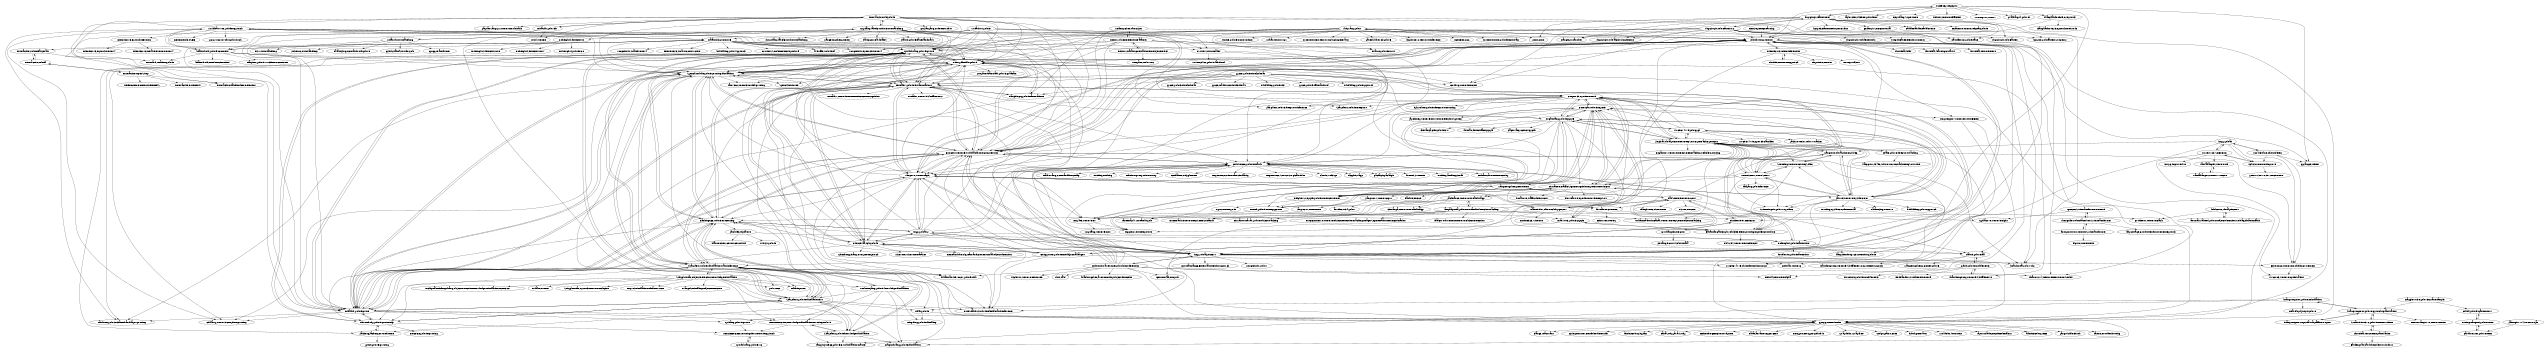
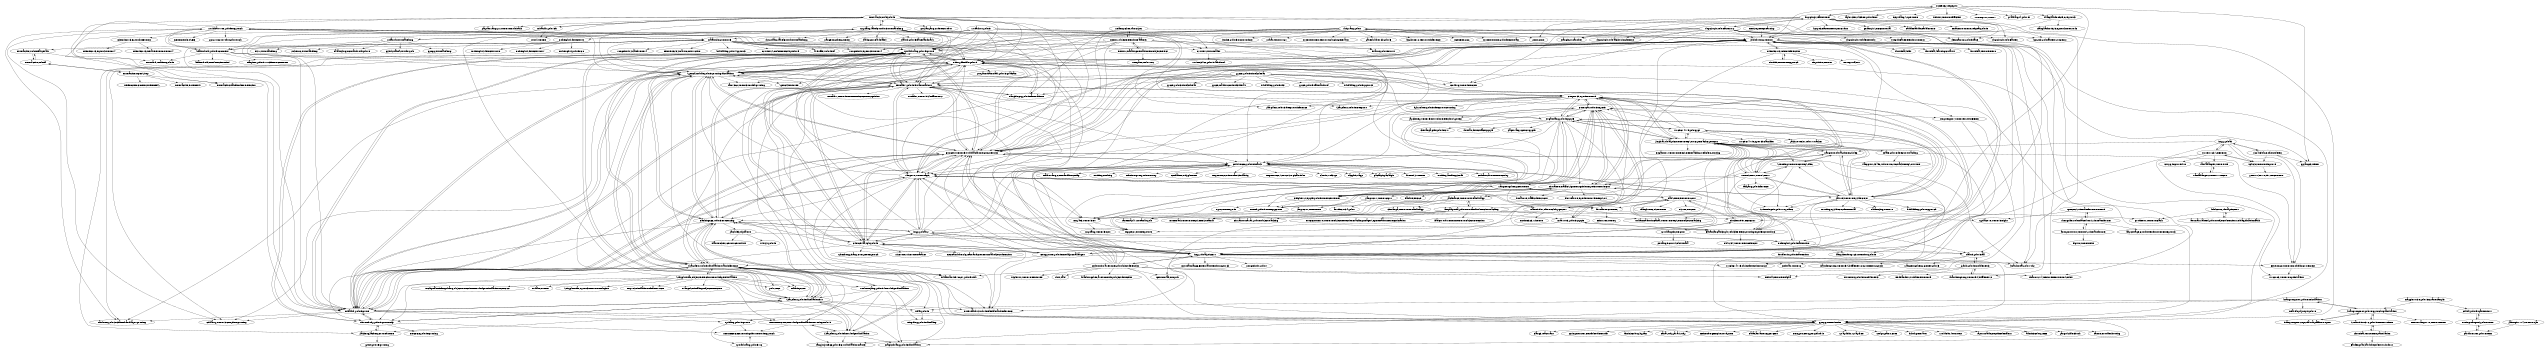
node "classifier-cn/yolov5-face": label "classifier-cn/yolov5-face" -> "deepcam-cn/yolov5-face"
node "ppogg/Transformer": label "ppogg/Transformer" -> "ppogg/AutoLabelImg"
edge "cv516Buaa/tph-yolov5" -> "Gumpest/YOLOv5-Multibackbone-Compression": added
edge "YINYIPENG-EN/Pruning_for_YOLOV5_pytorch" -> "ZJU-lishuang/yolov5-v6": now "uyzhang/yolov5_prune" -> "ZJU-lishuang/yolov5-v6"
